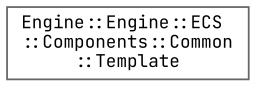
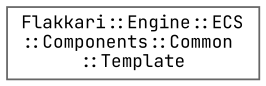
node "Engine::Engine::ECS ::Components::Common ::Template": label "Engine::Engine::ECS ::Components::Common ::Template" -> "Flakkari::Engine::ECS ::Components::Common ::Template"
